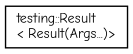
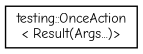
node "testing::Result < Result(Args...)>": label "testing::Result < Result(Args...)>" -> "testing::OnceAction < Result(Args...)>"
